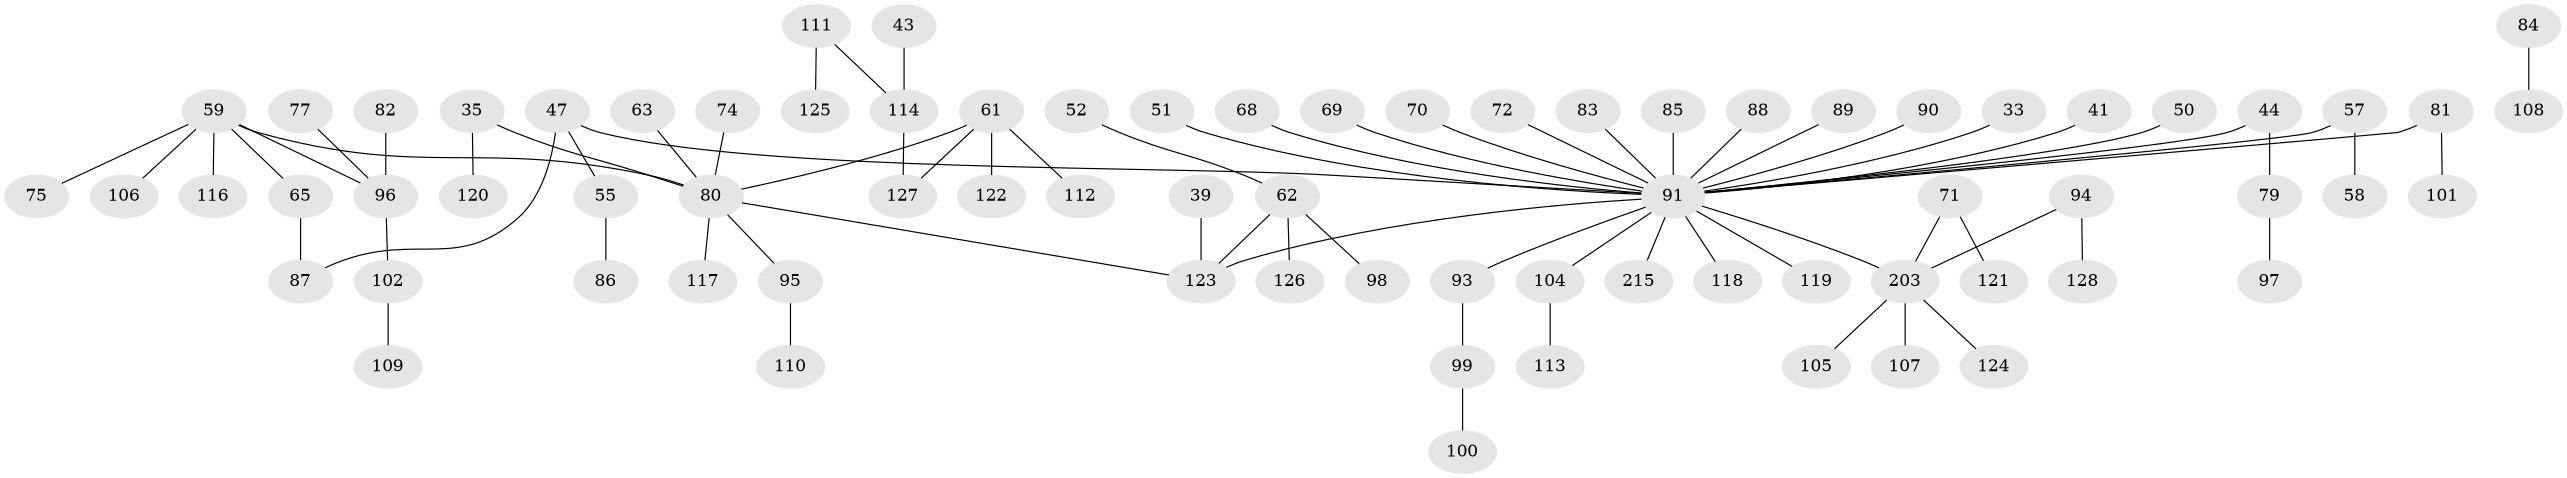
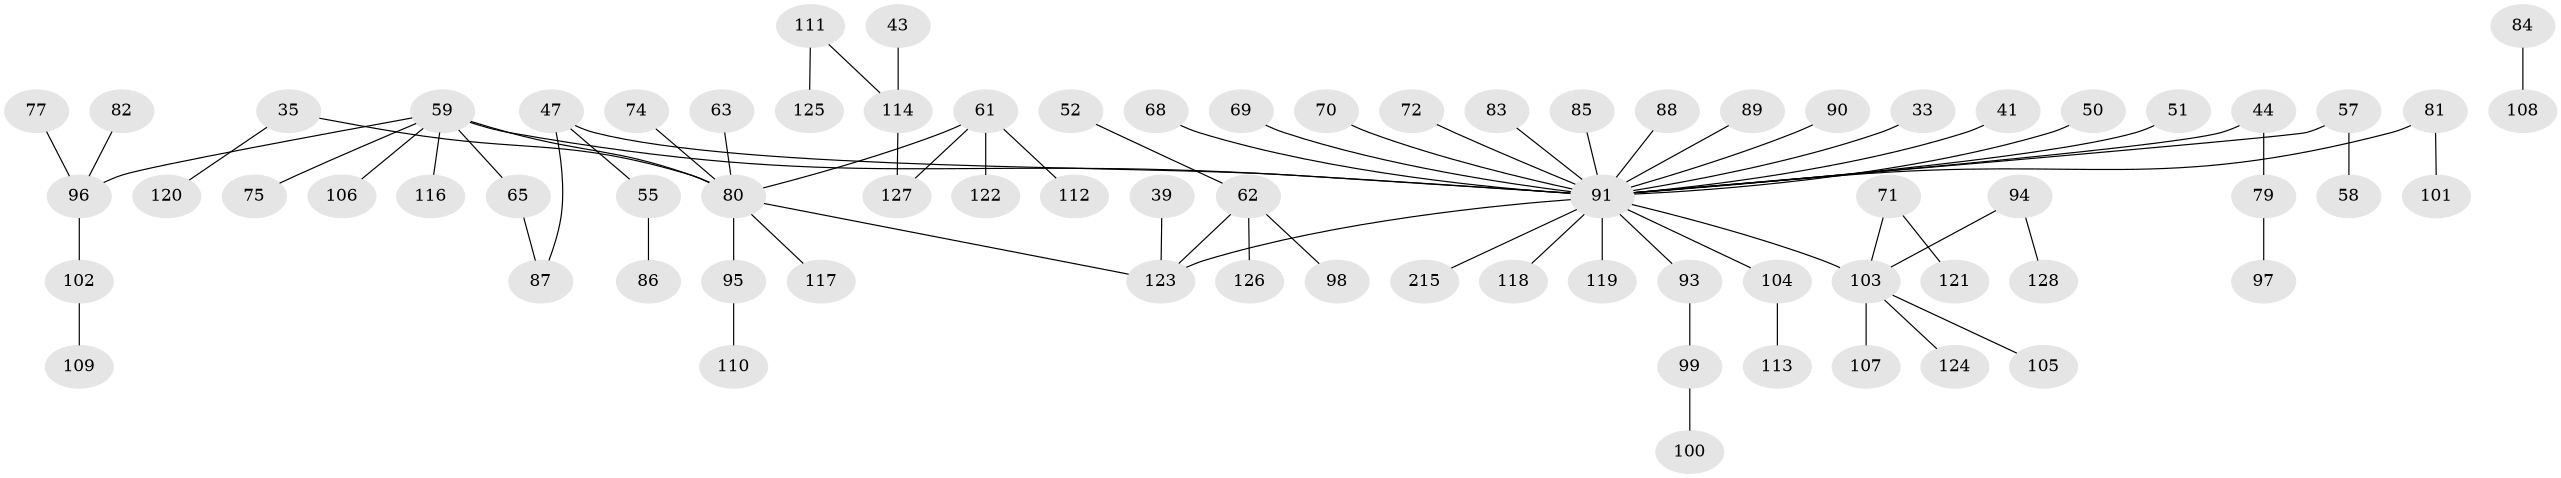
edge "59" -- "91": added
node "203": label "203" -> "103"
